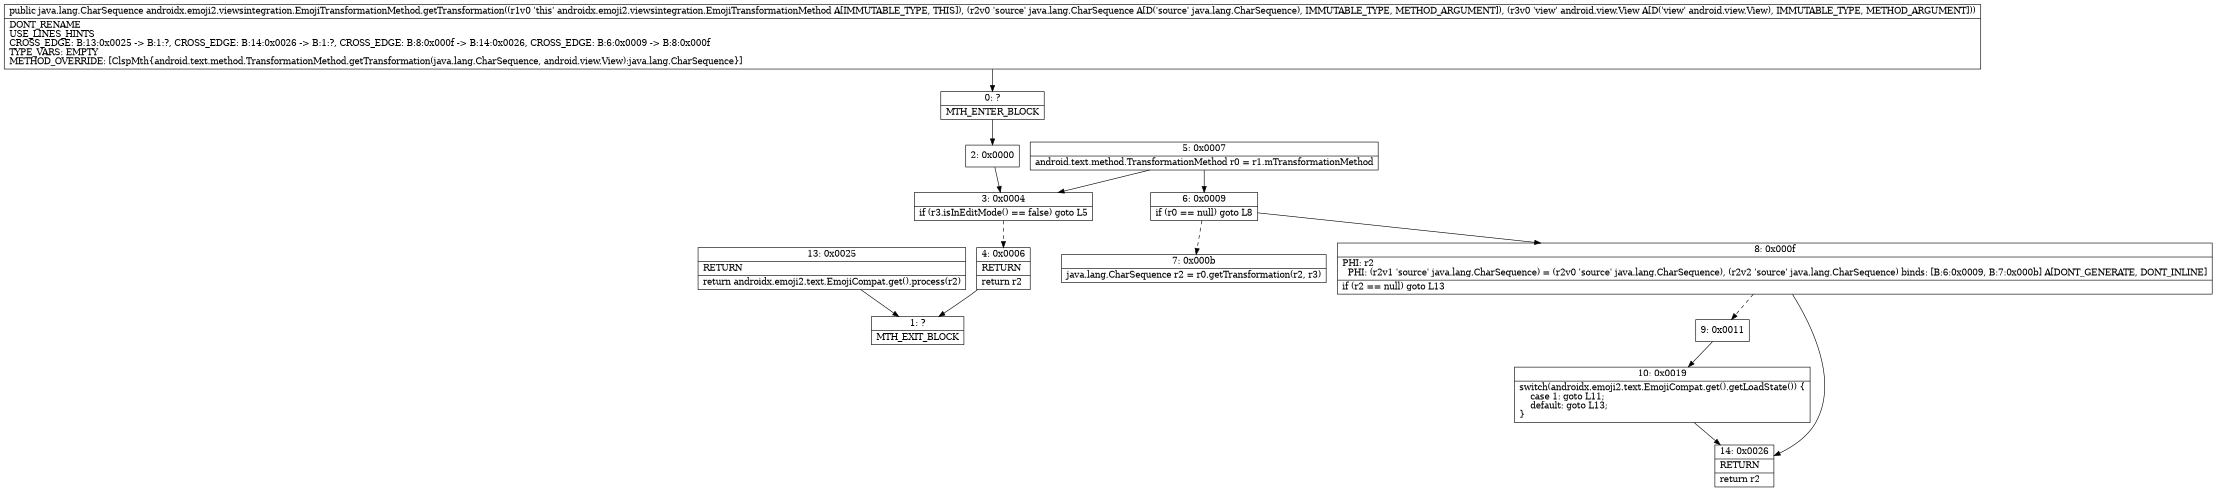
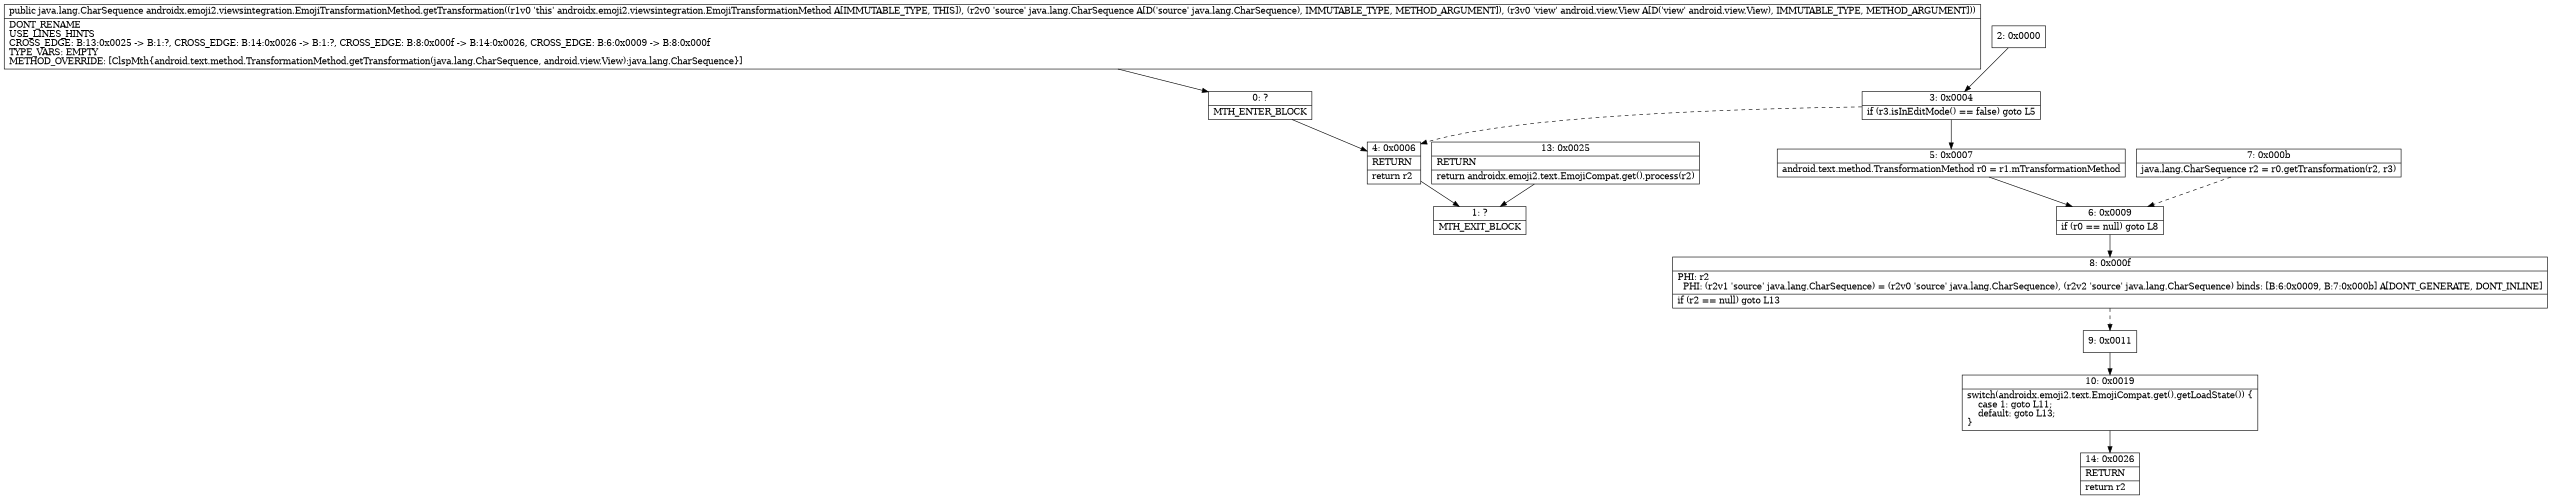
edge "0: ?" -> "2: 0x0000": now "0: ?" -> "4: 0x0006"
edge "5: 0x0007" -> "3: 0x0004": reversed
edge "6: 0x0009" -> "7: 0x000b": reversed
edge "8: 0x000f" -> "14: 0x0026": removed
